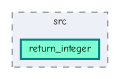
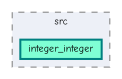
node "return_integer": label "return_integer" -> "integer_integer"
